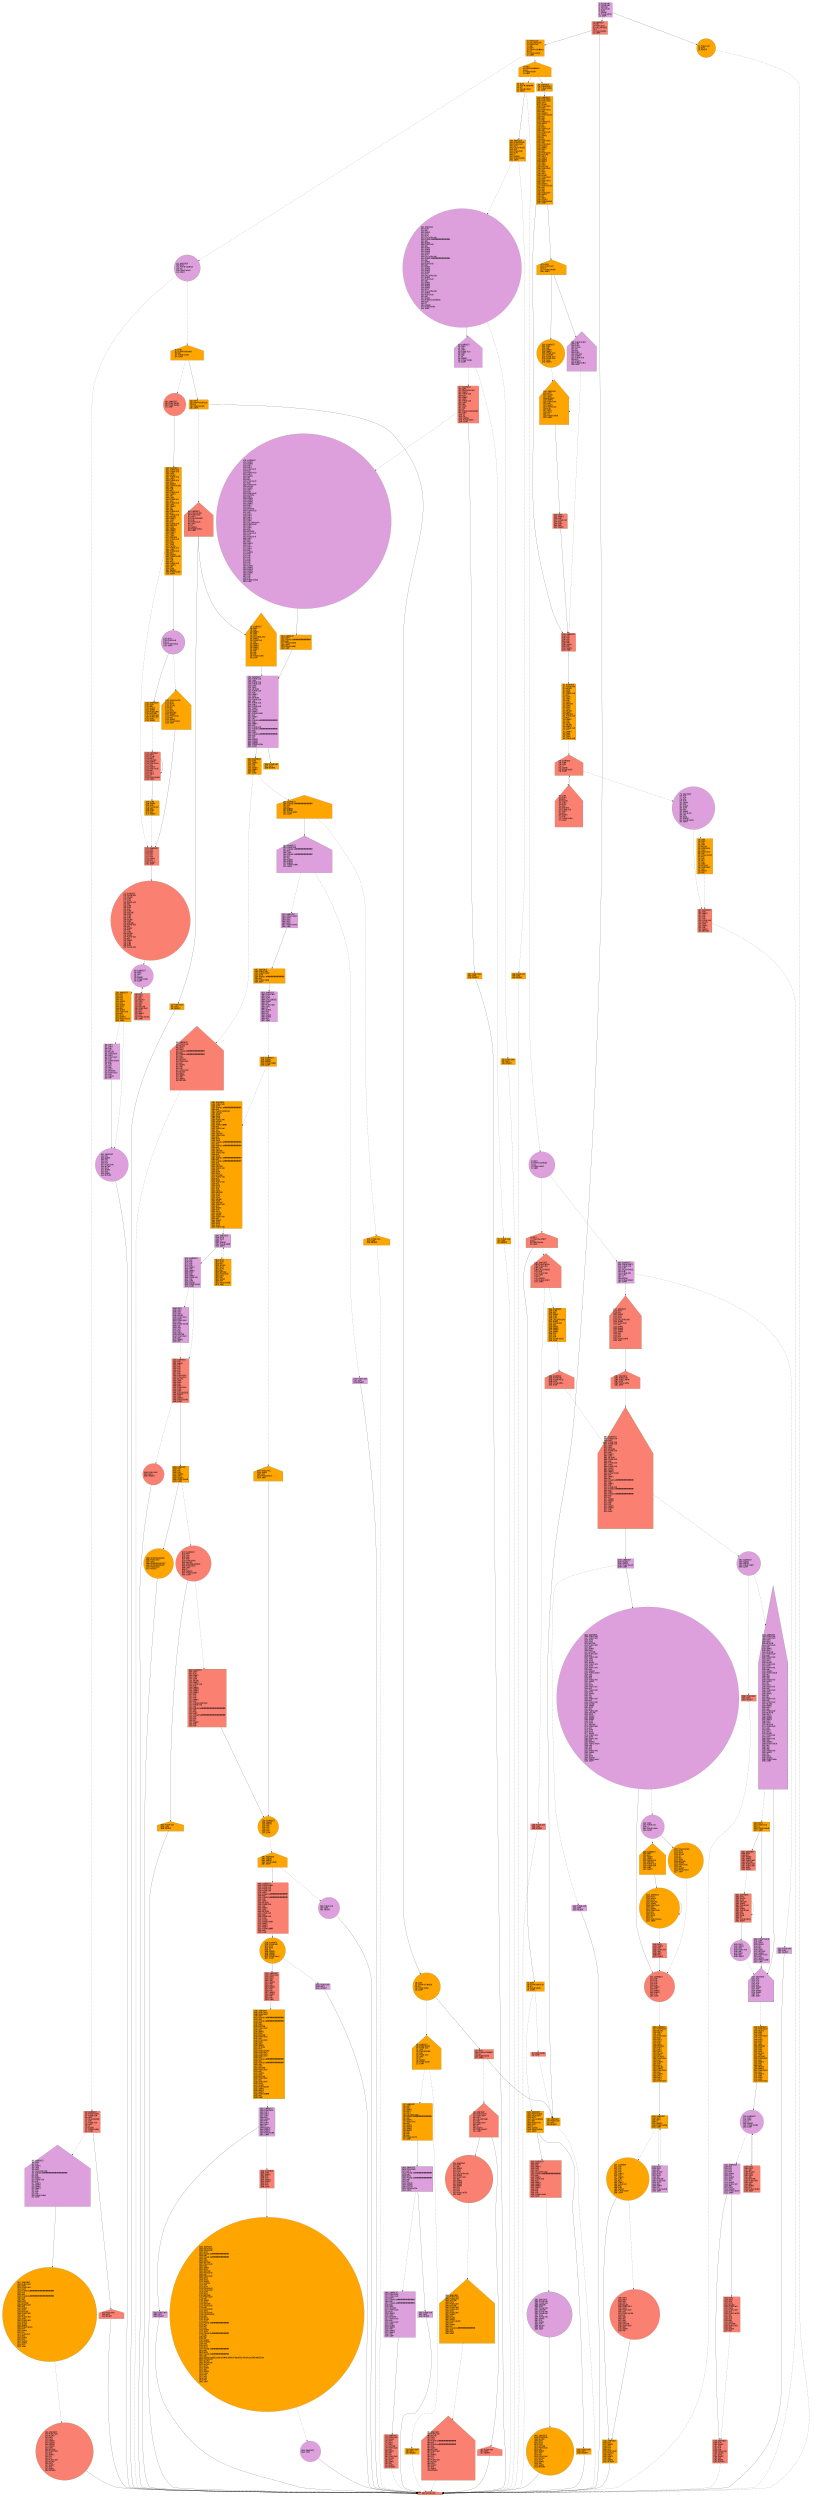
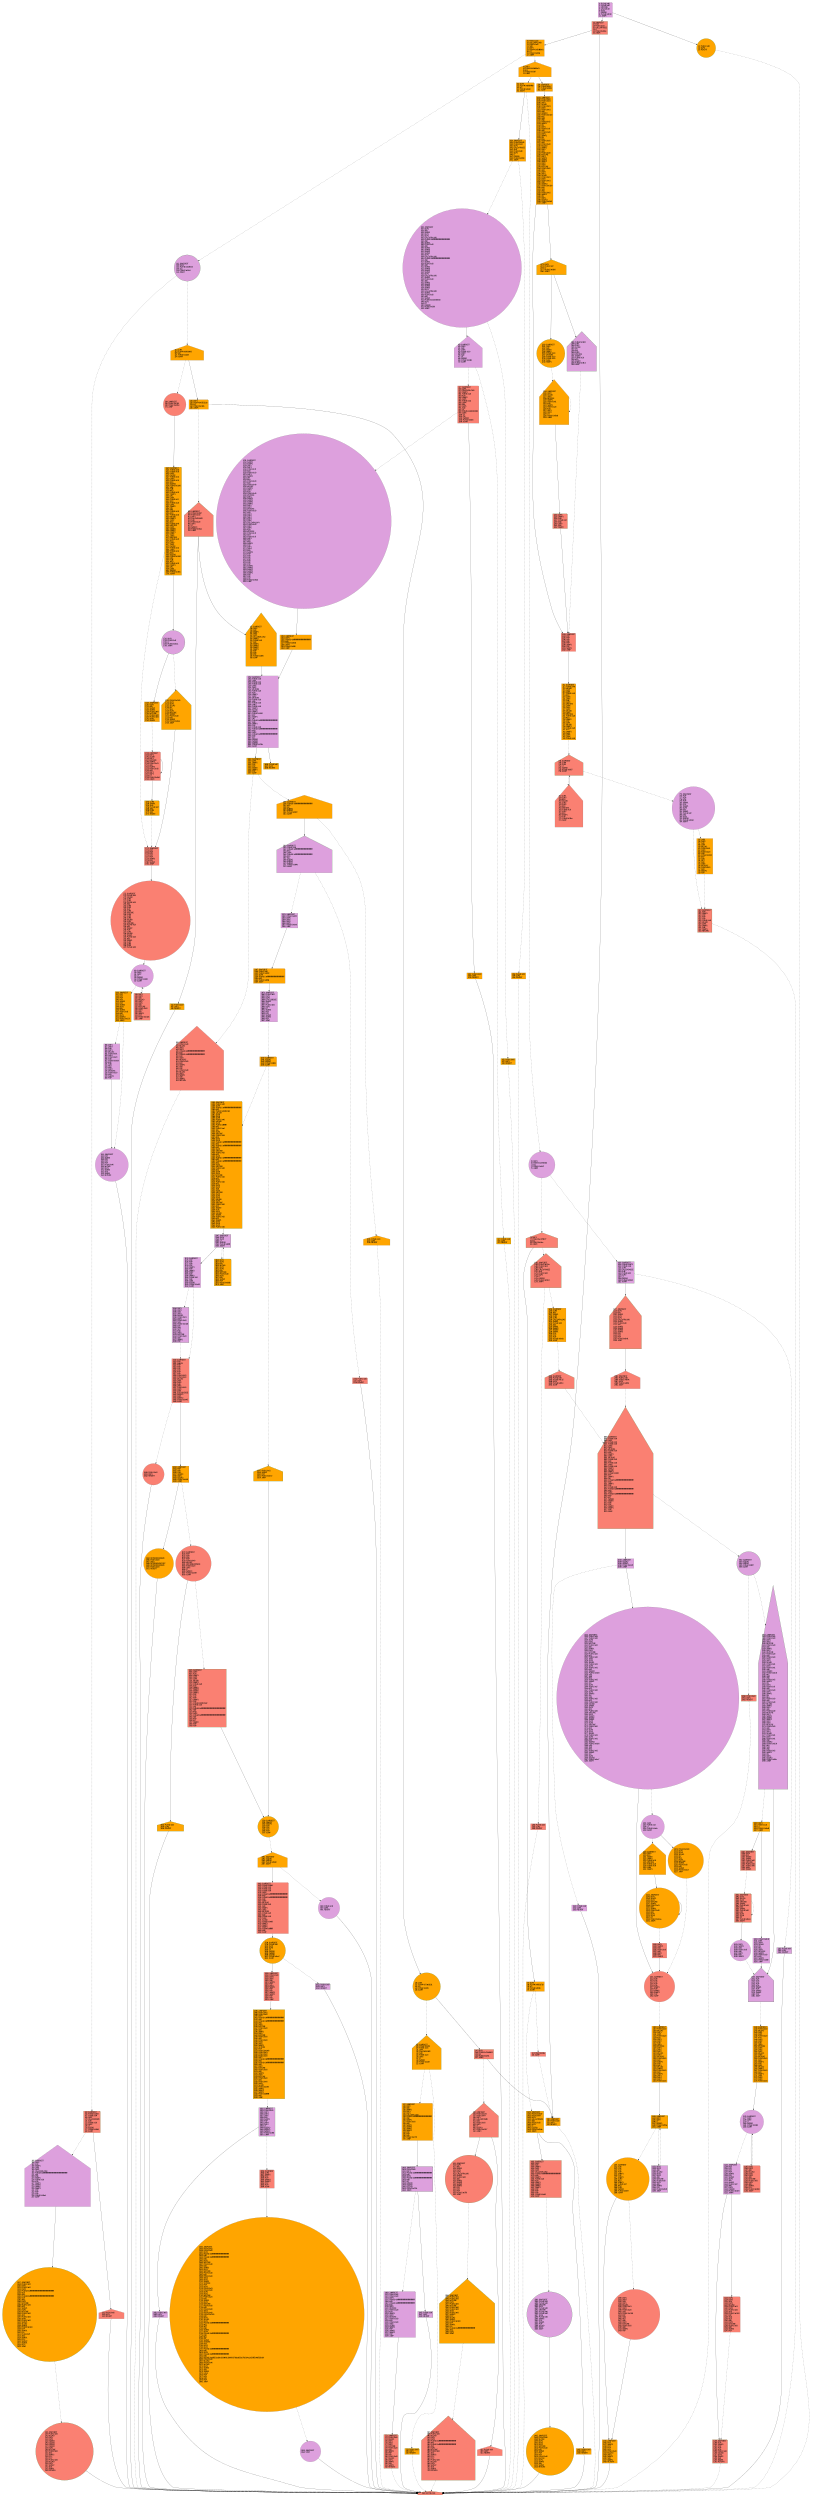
node "2375: PUSH1 0x00 2377: DUP1 2378: REVERT": fillcolor plum -> salmon
